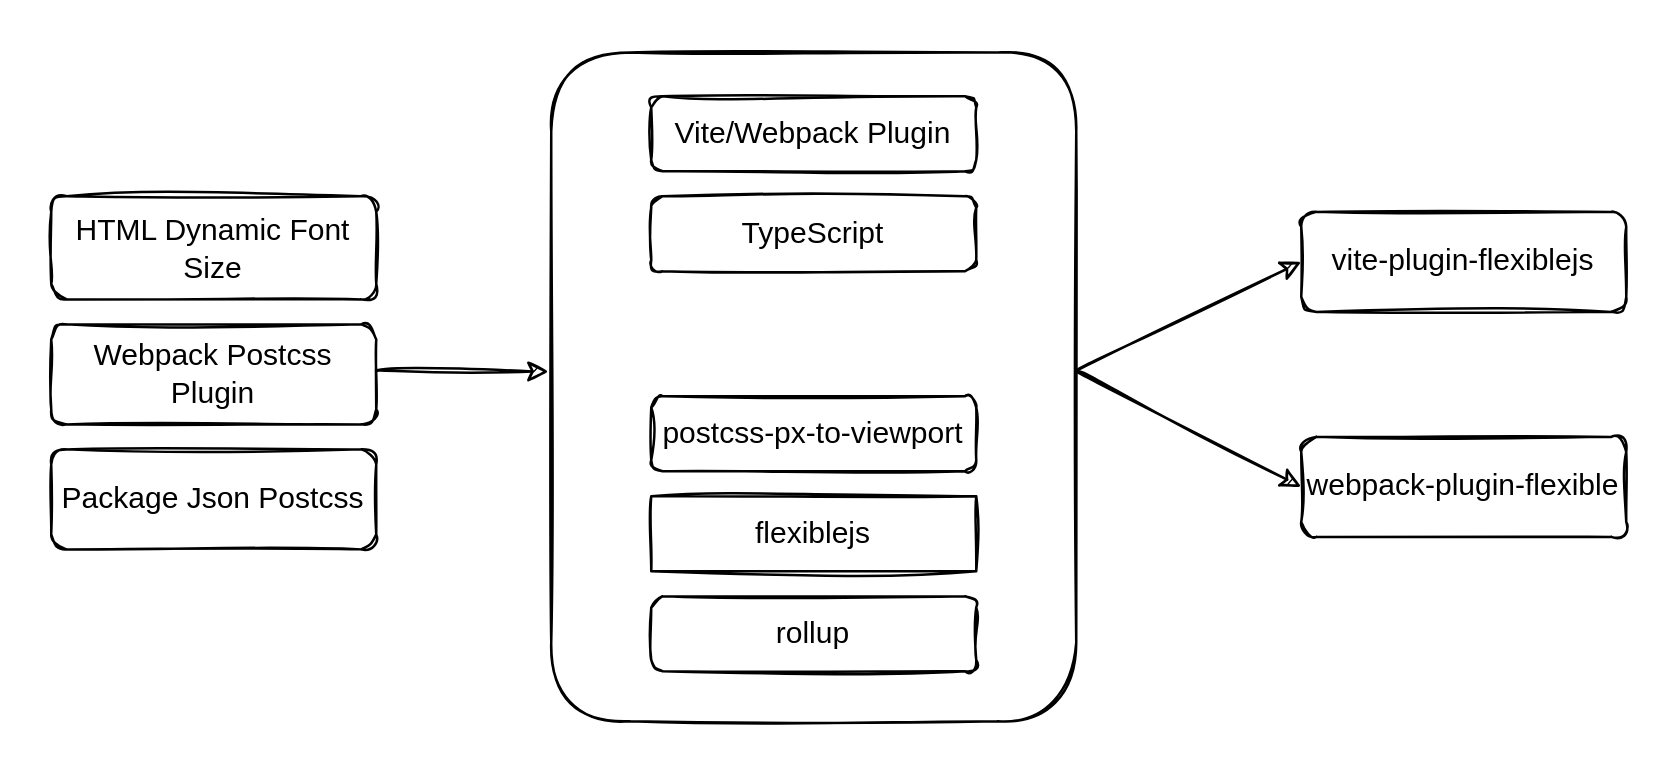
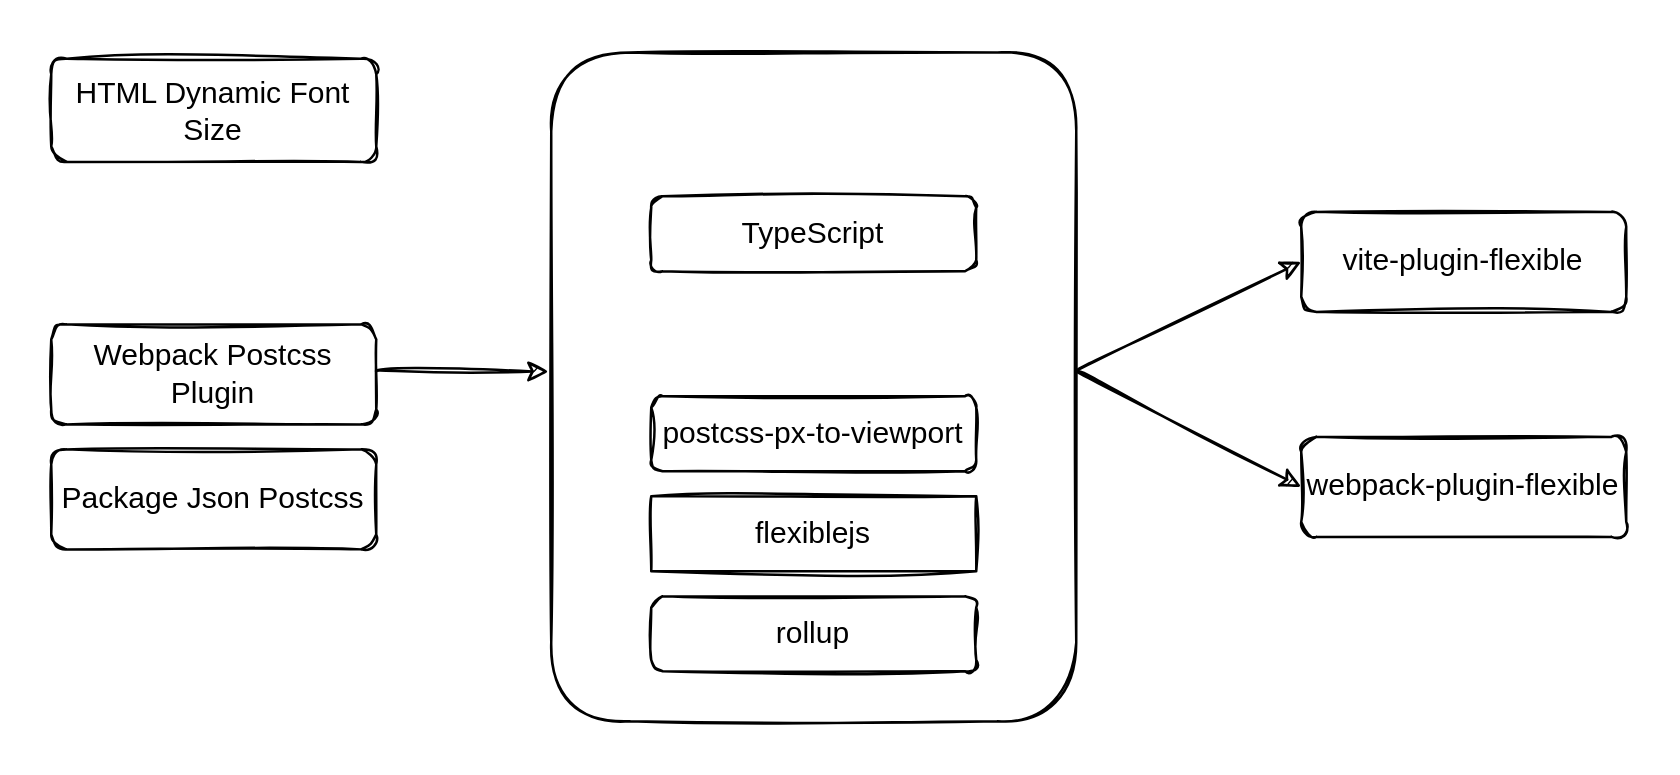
node "Vite/Webpack Plugin": removed
node "HTML Dynamic Font Size": moved (214, 248) -> (214, 110)
node "vite-plugin-flexiblejs": label "vite-plugin-flexiblejs" -> "vite-plugin-flexible"
